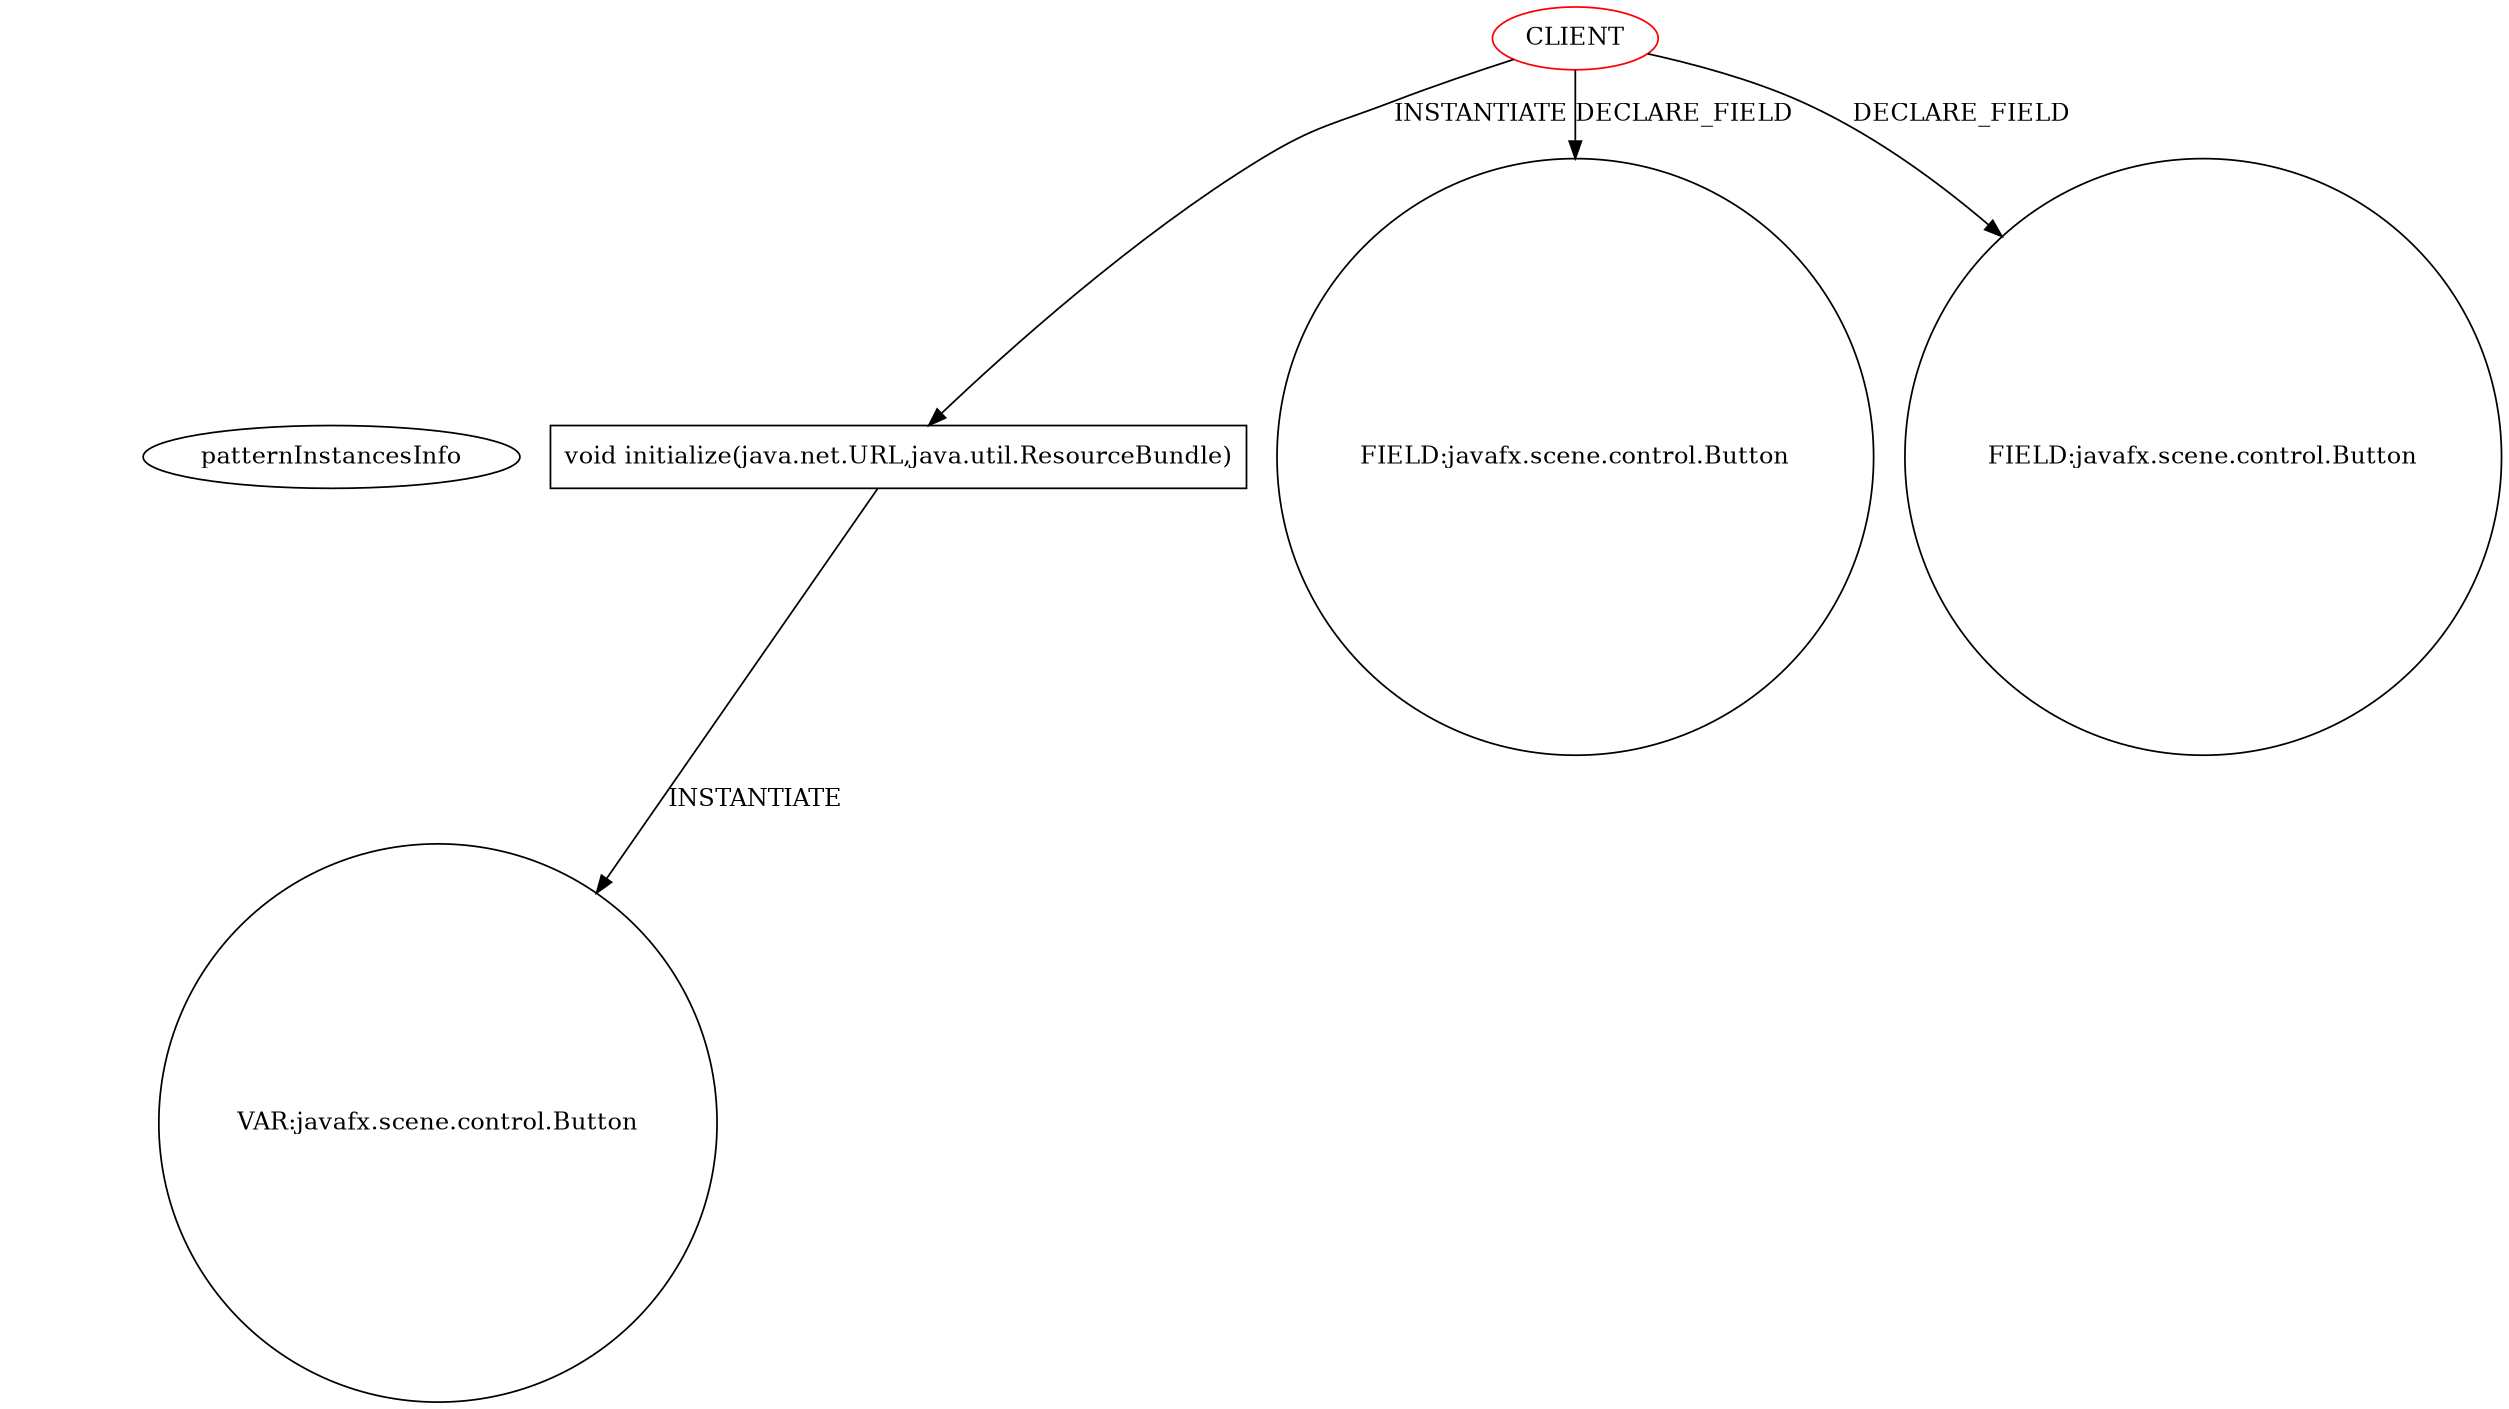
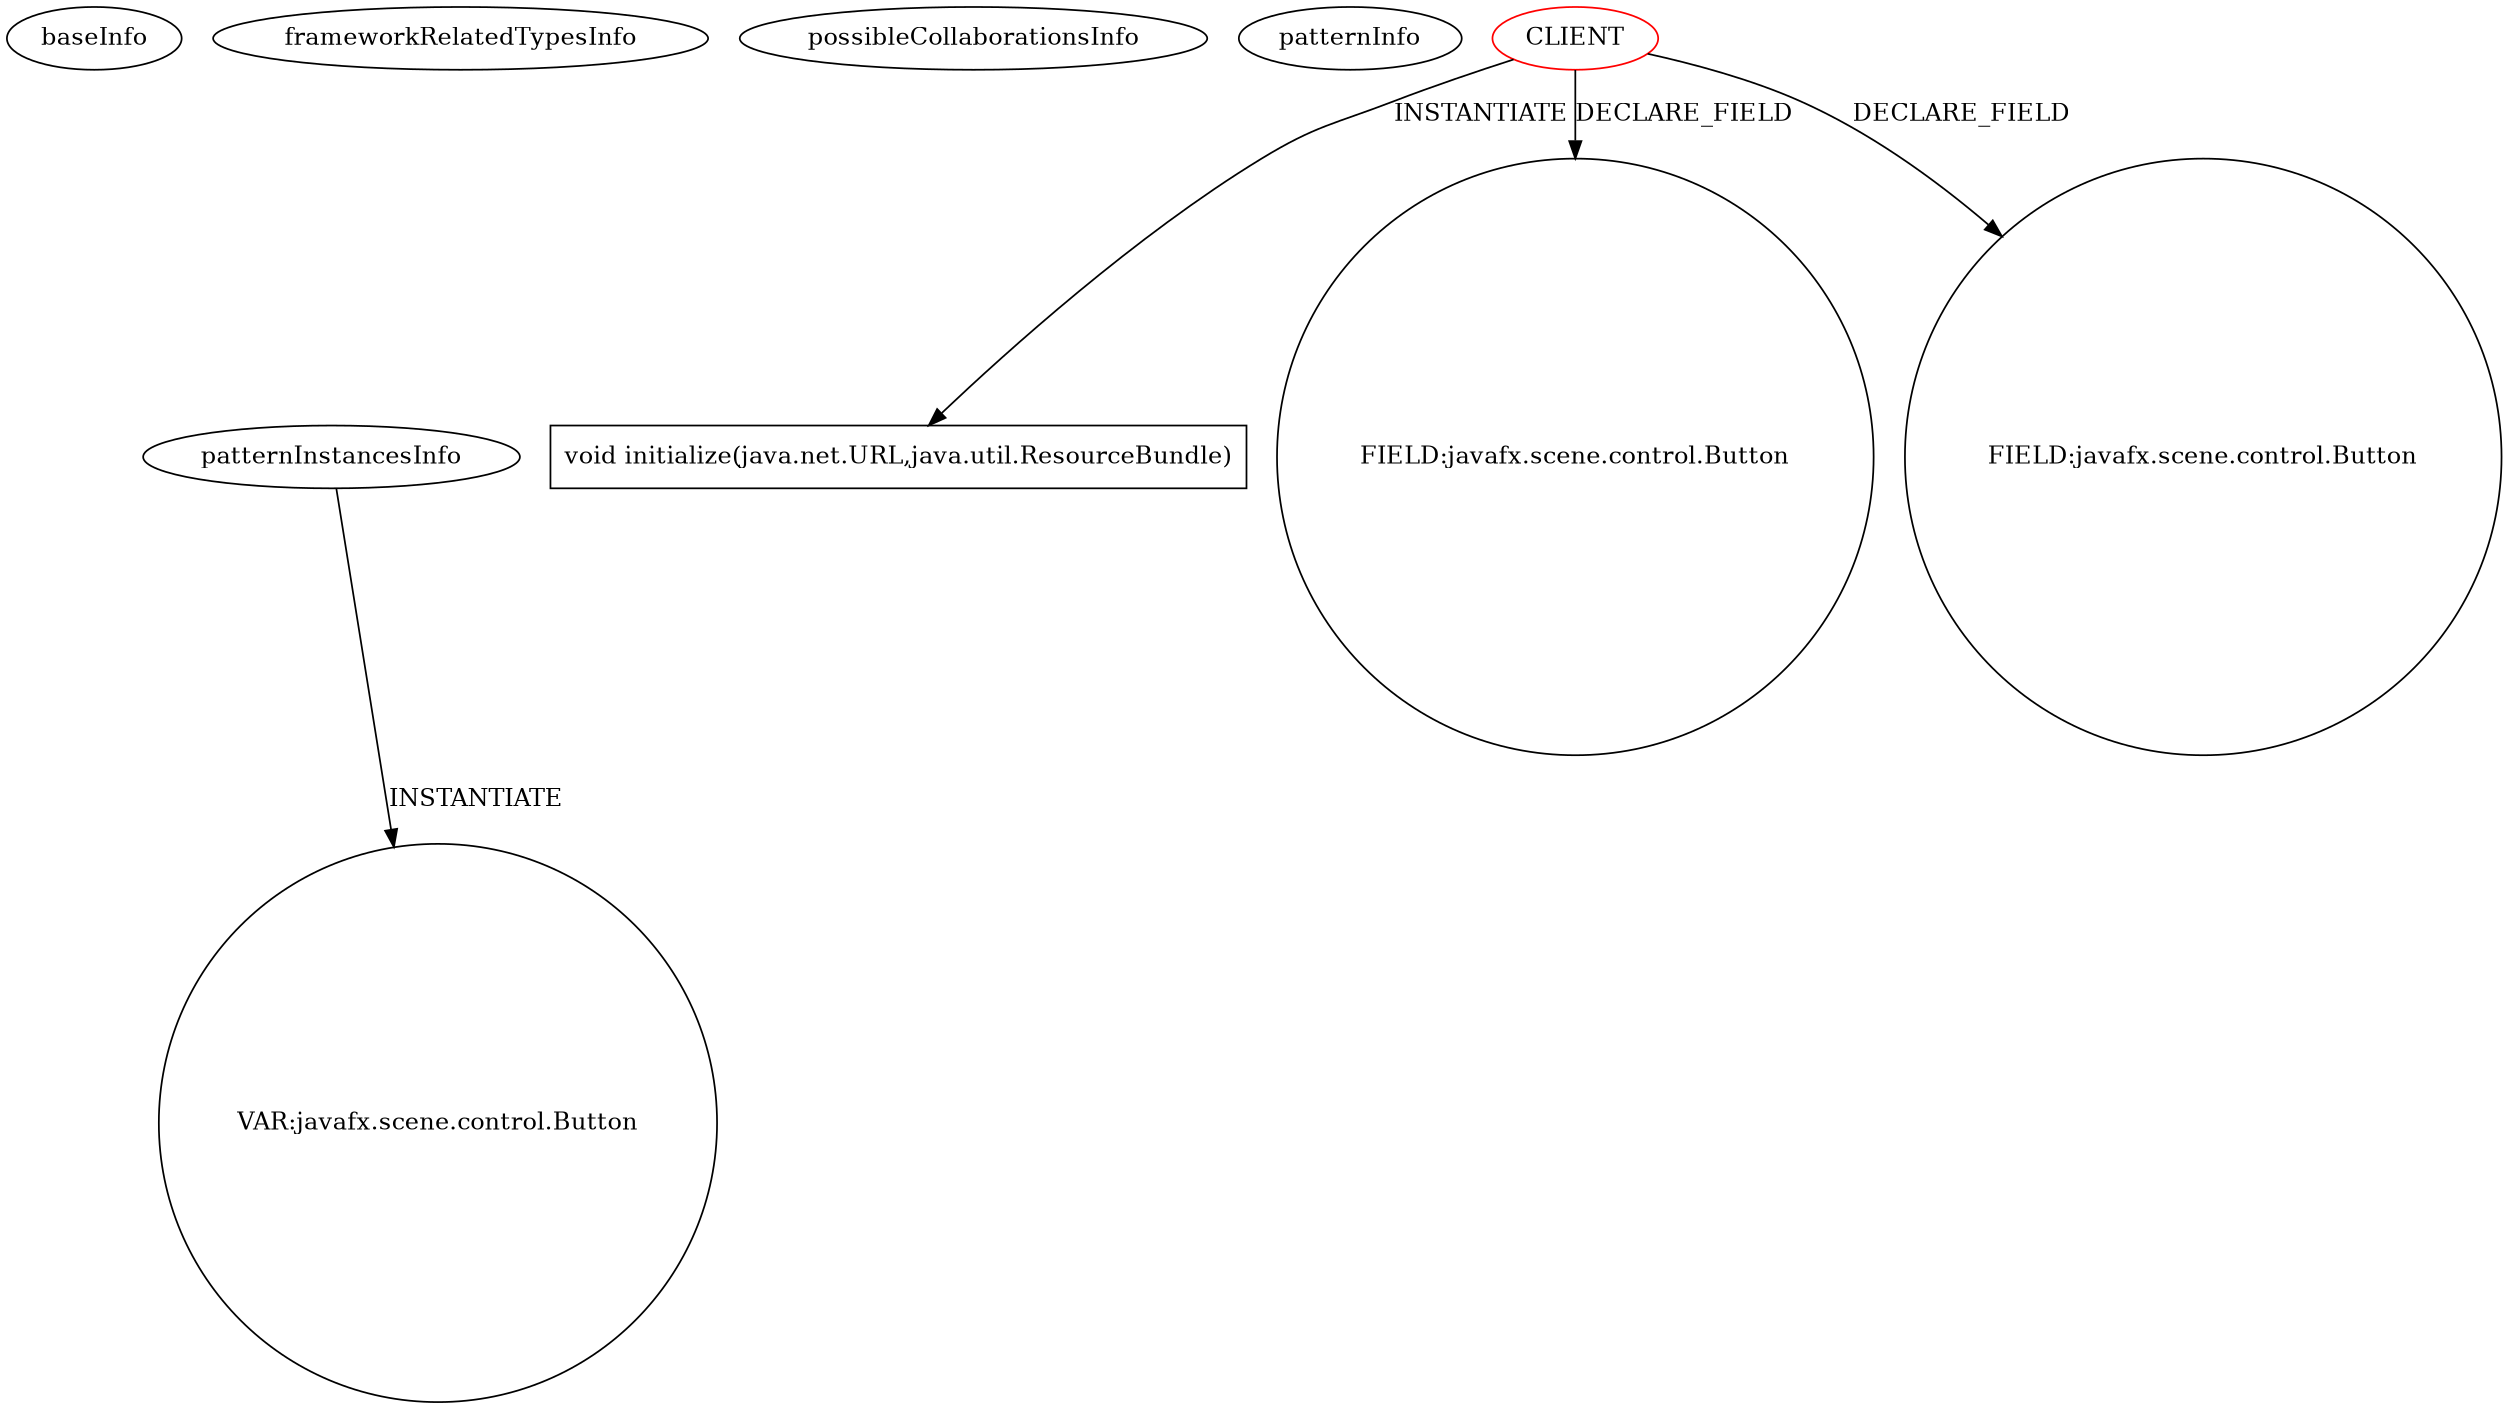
node "baseInfo": added
node "frameworkRelatedTypesInfo": added
node "possibleCollaborationsInfo": added
node "patternInfo": added
edge "void initialize(java.net.URL,java.util.ResourceBundle)" -> "VAR:javafx.scene.control.Button": now "patternInstancesInfo" -> "VAR:javafx.scene.control.Button"
